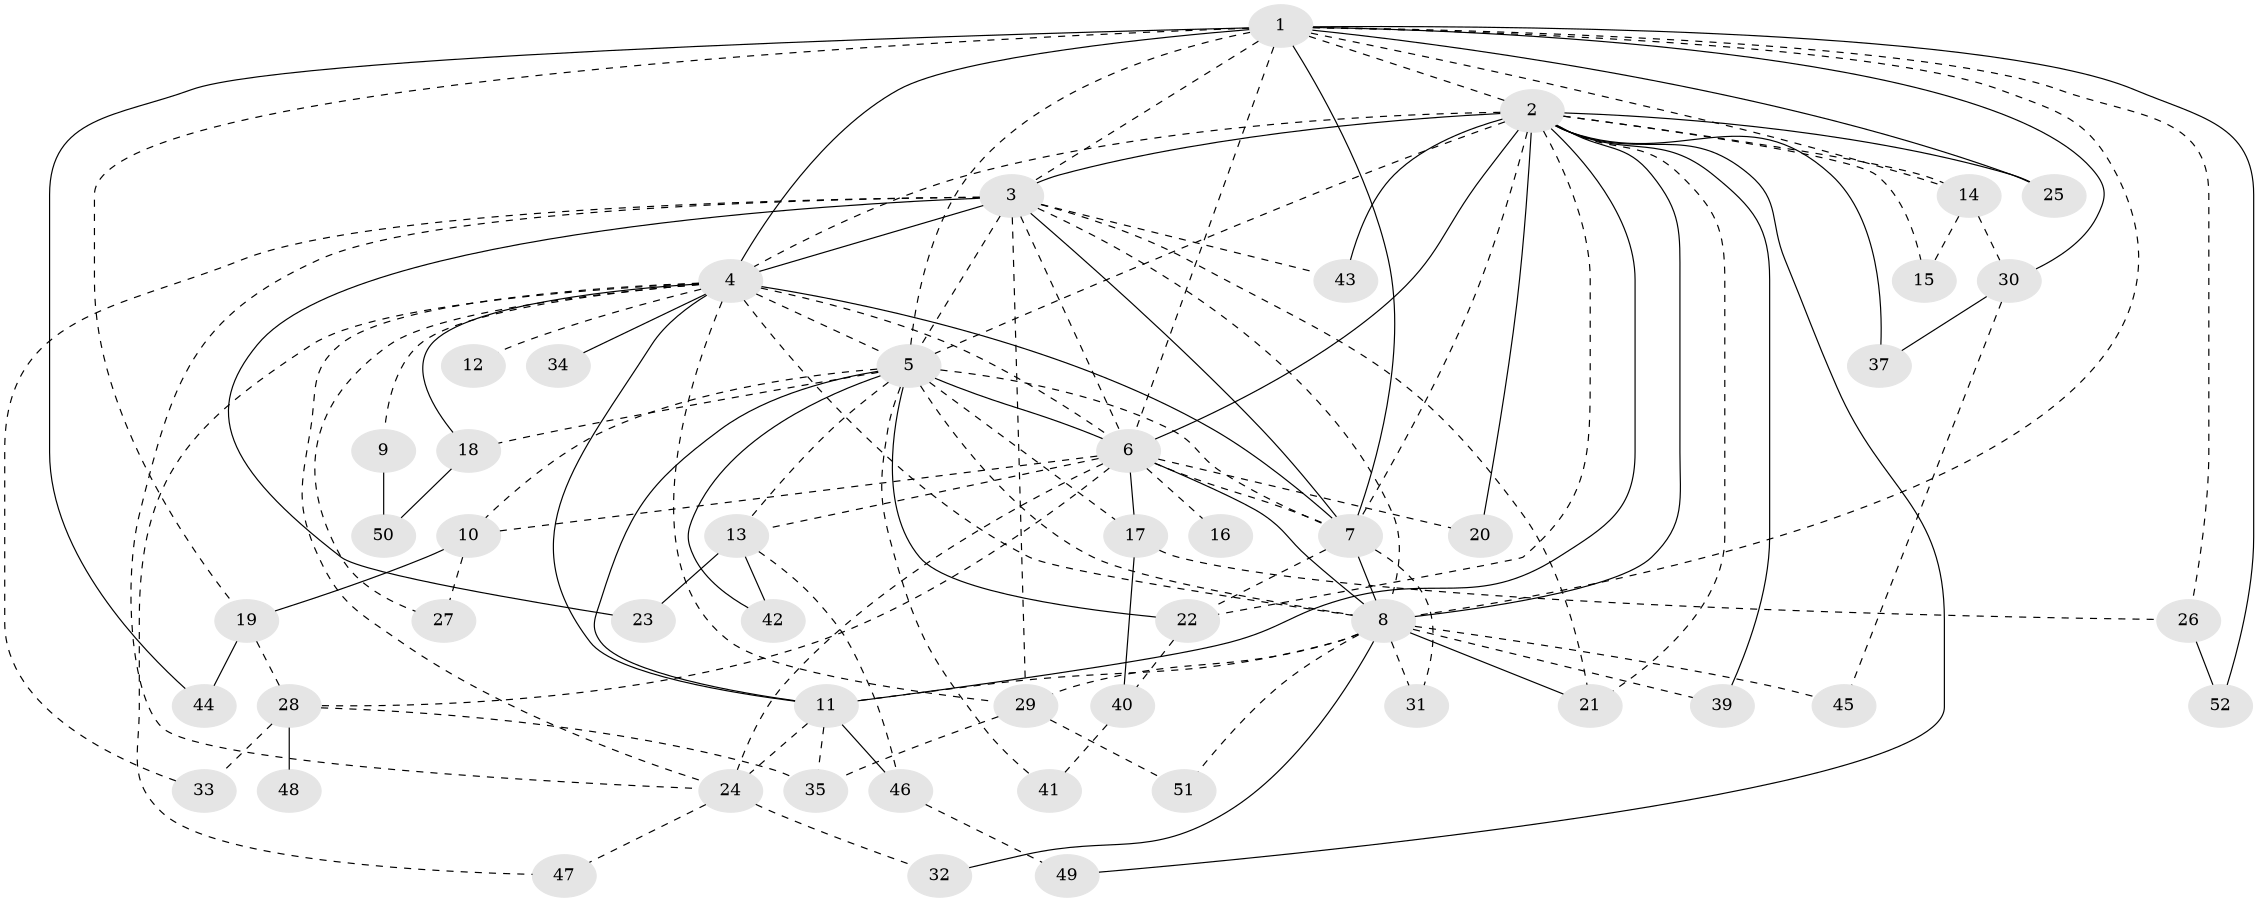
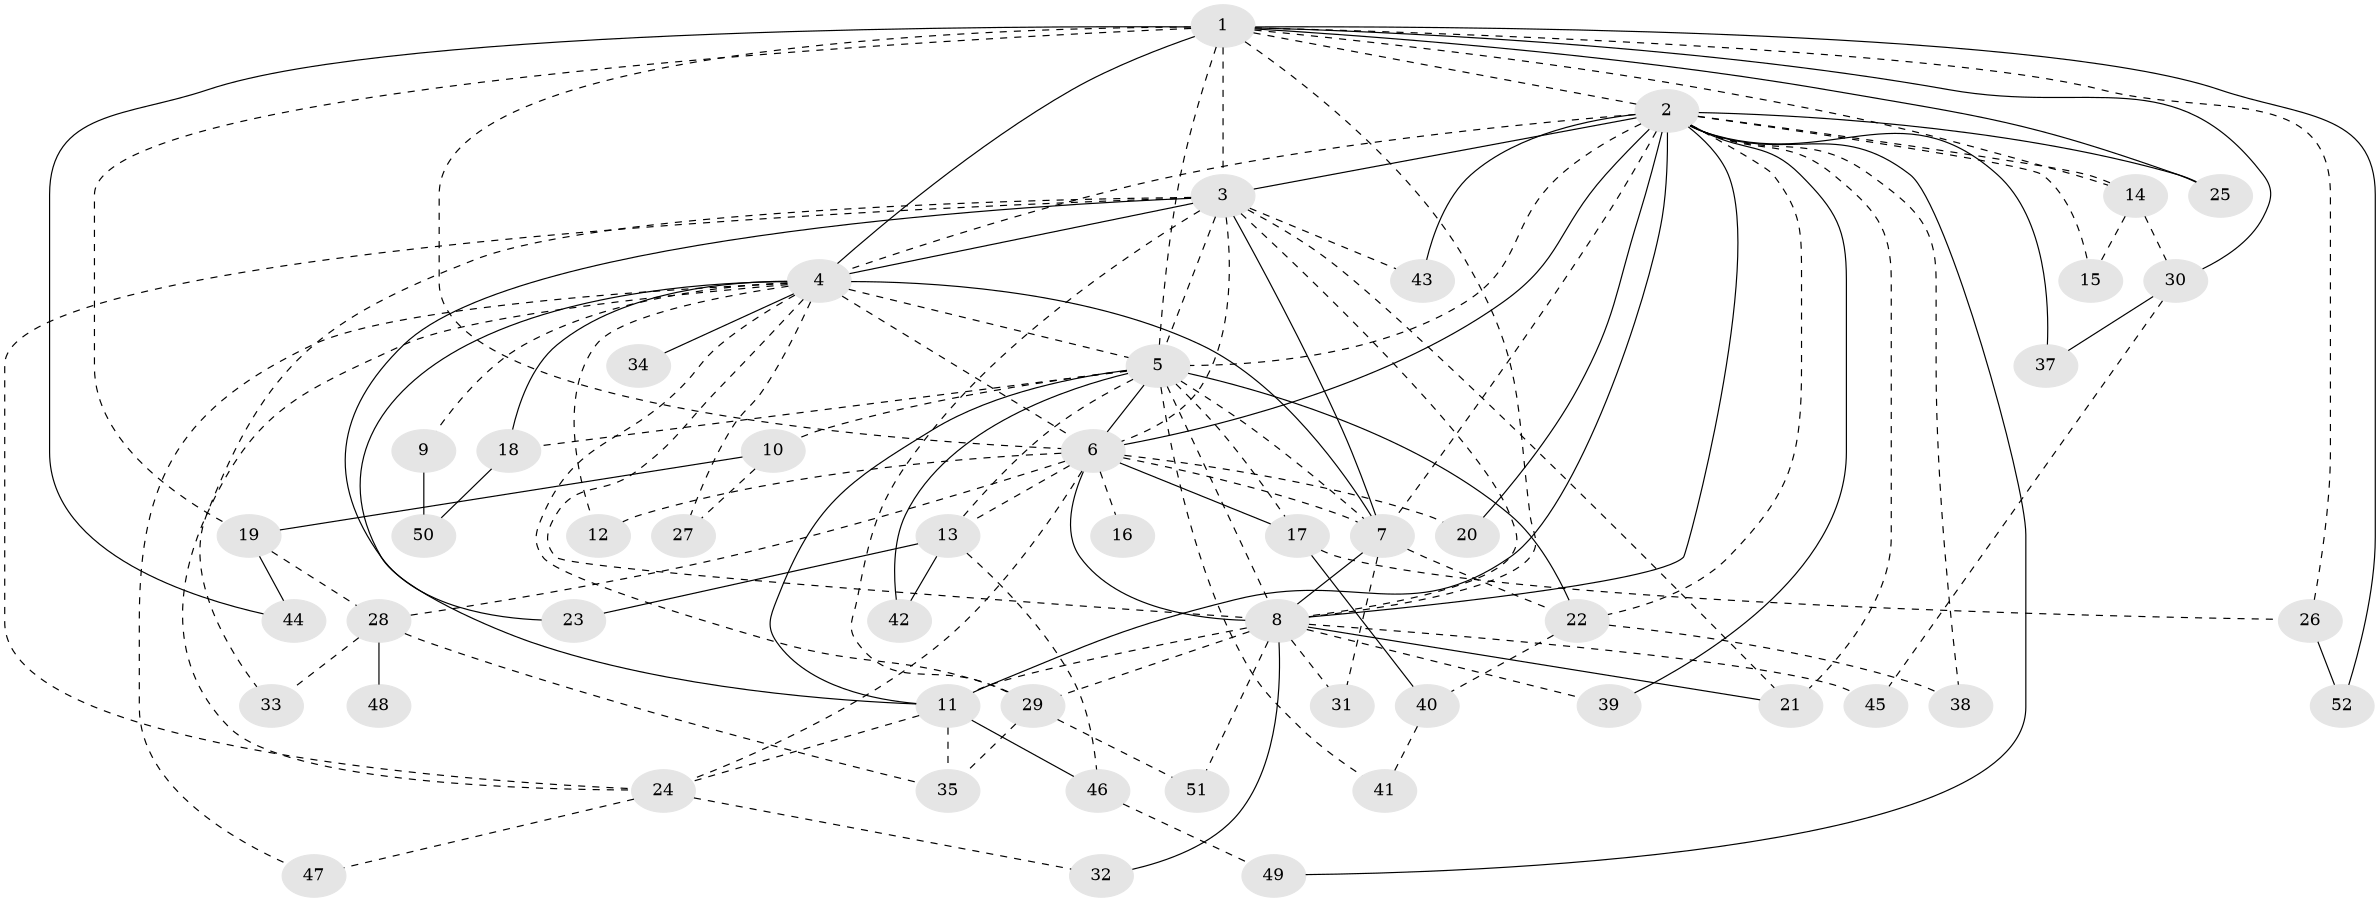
edge "1" -- "7": removed
edge "6" -- "10": now "6" -- "12"
node "38": added
